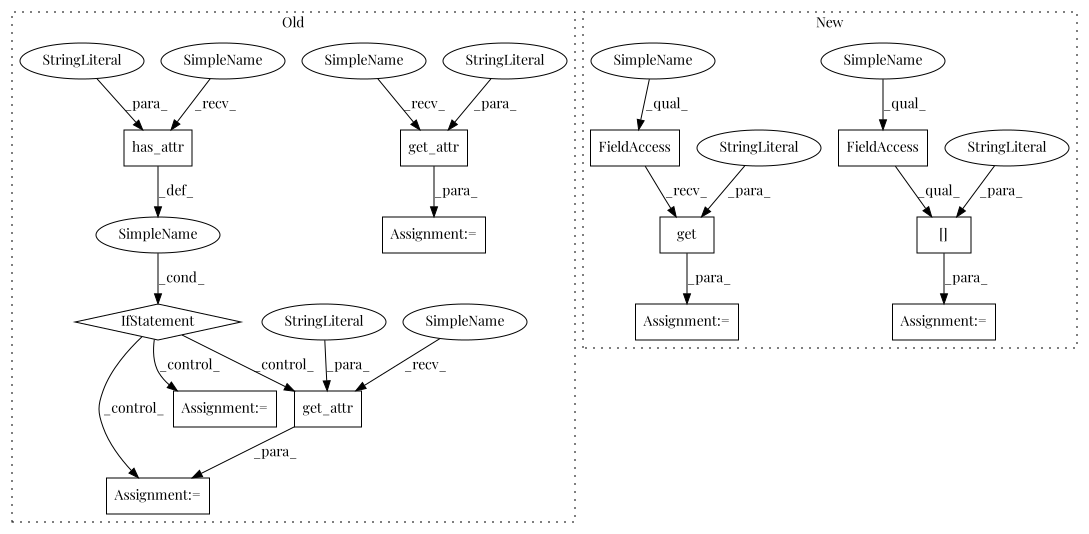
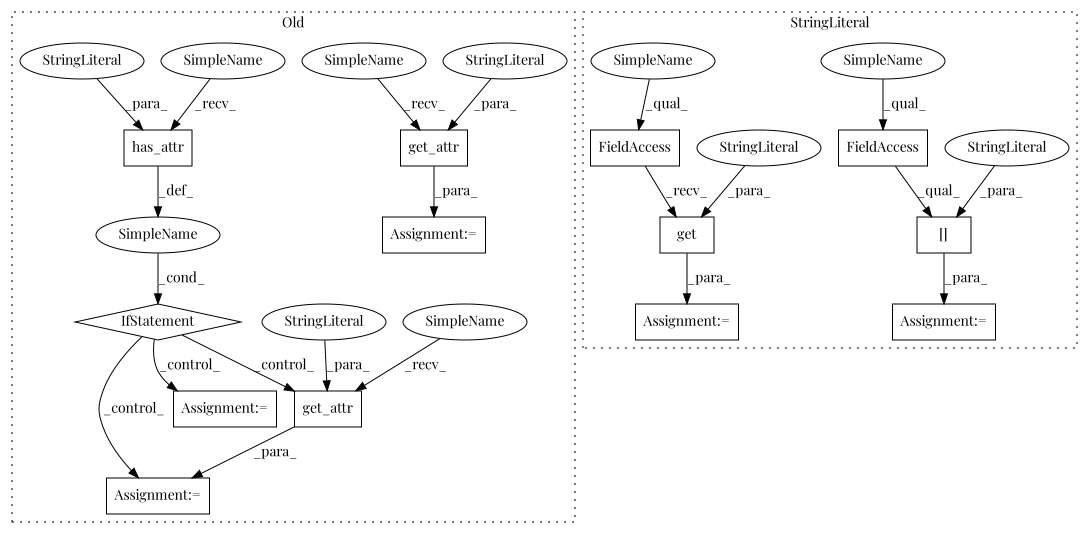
cluster "New": label "New" -> "StringLiteral"
